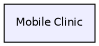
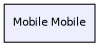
node "Mobile Clinic": label "Mobile Clinic" -> "Mobile Mobile"
